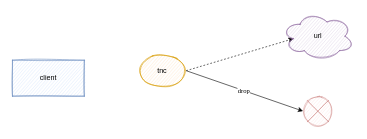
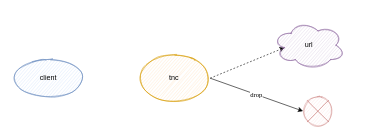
node "url": moved (318, 36) -> (309, 45)
node "tnc": size 48x33 -> 72x48
node "client": shape rectangle -> ellipse
